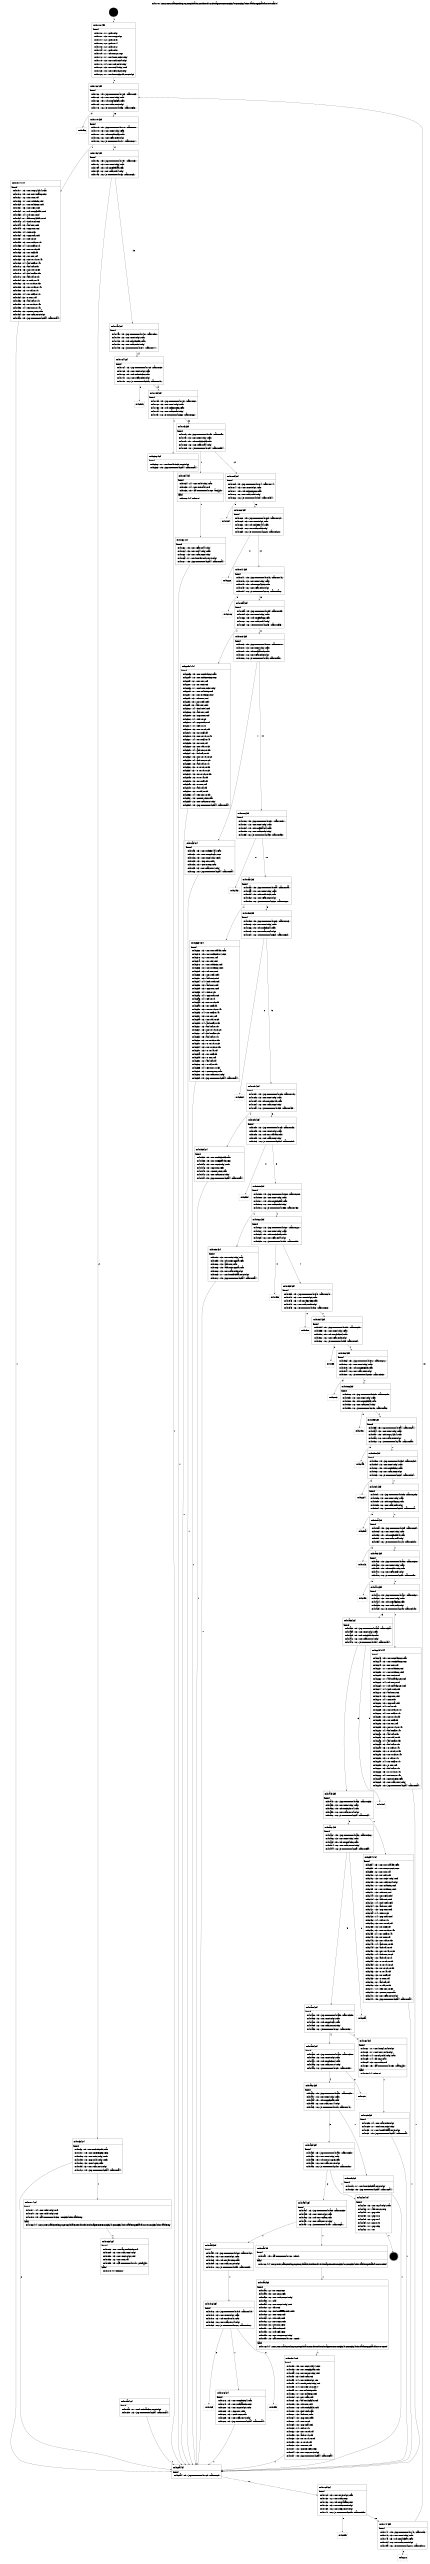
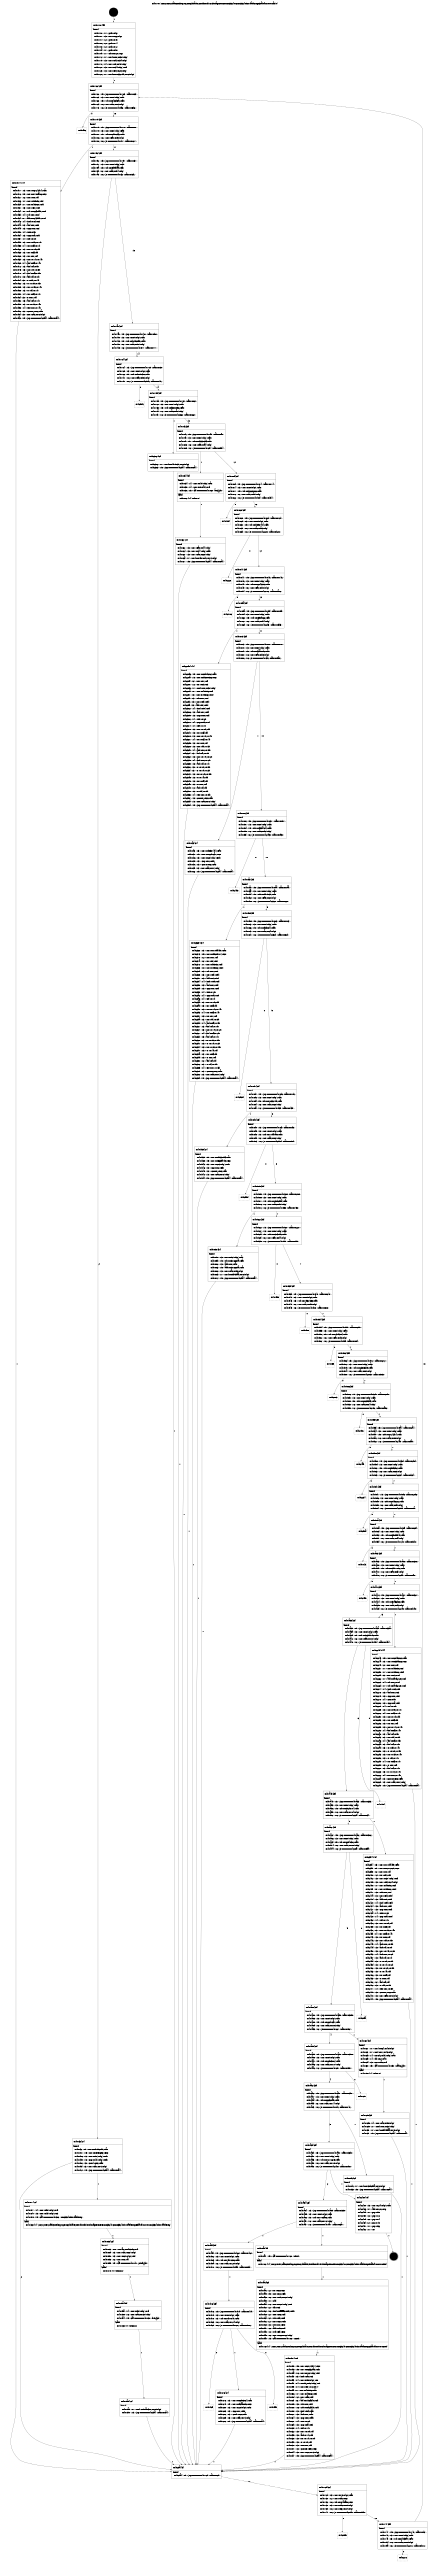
node "0x401e9a [15]": added
